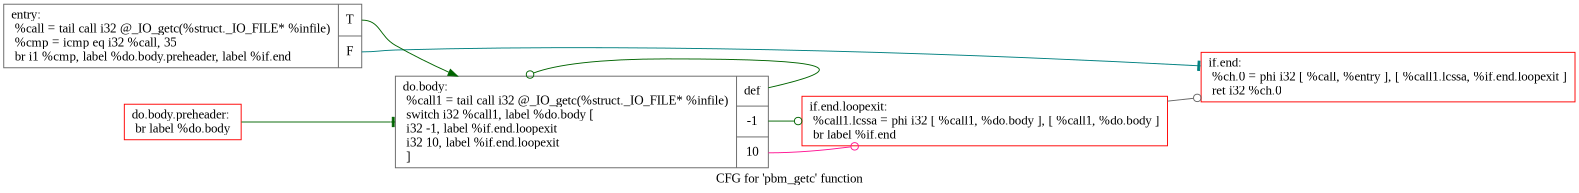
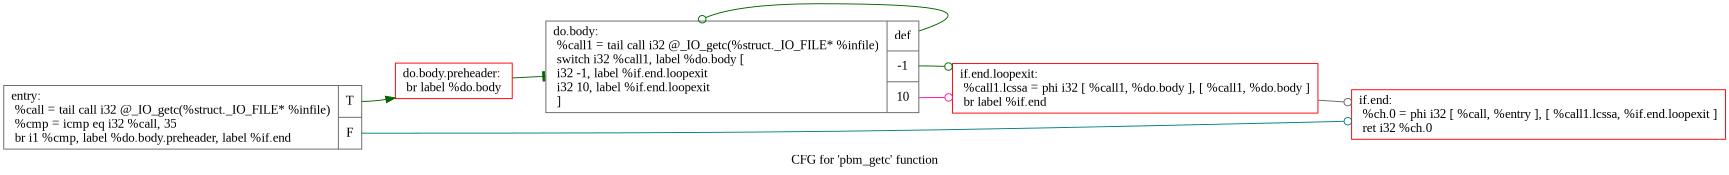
edge "entry:" -> "do.body:": now "entry:" -> "do.body.preheader:"
edge "entry:" -> "if.end:": arrowhead tee -> odot
